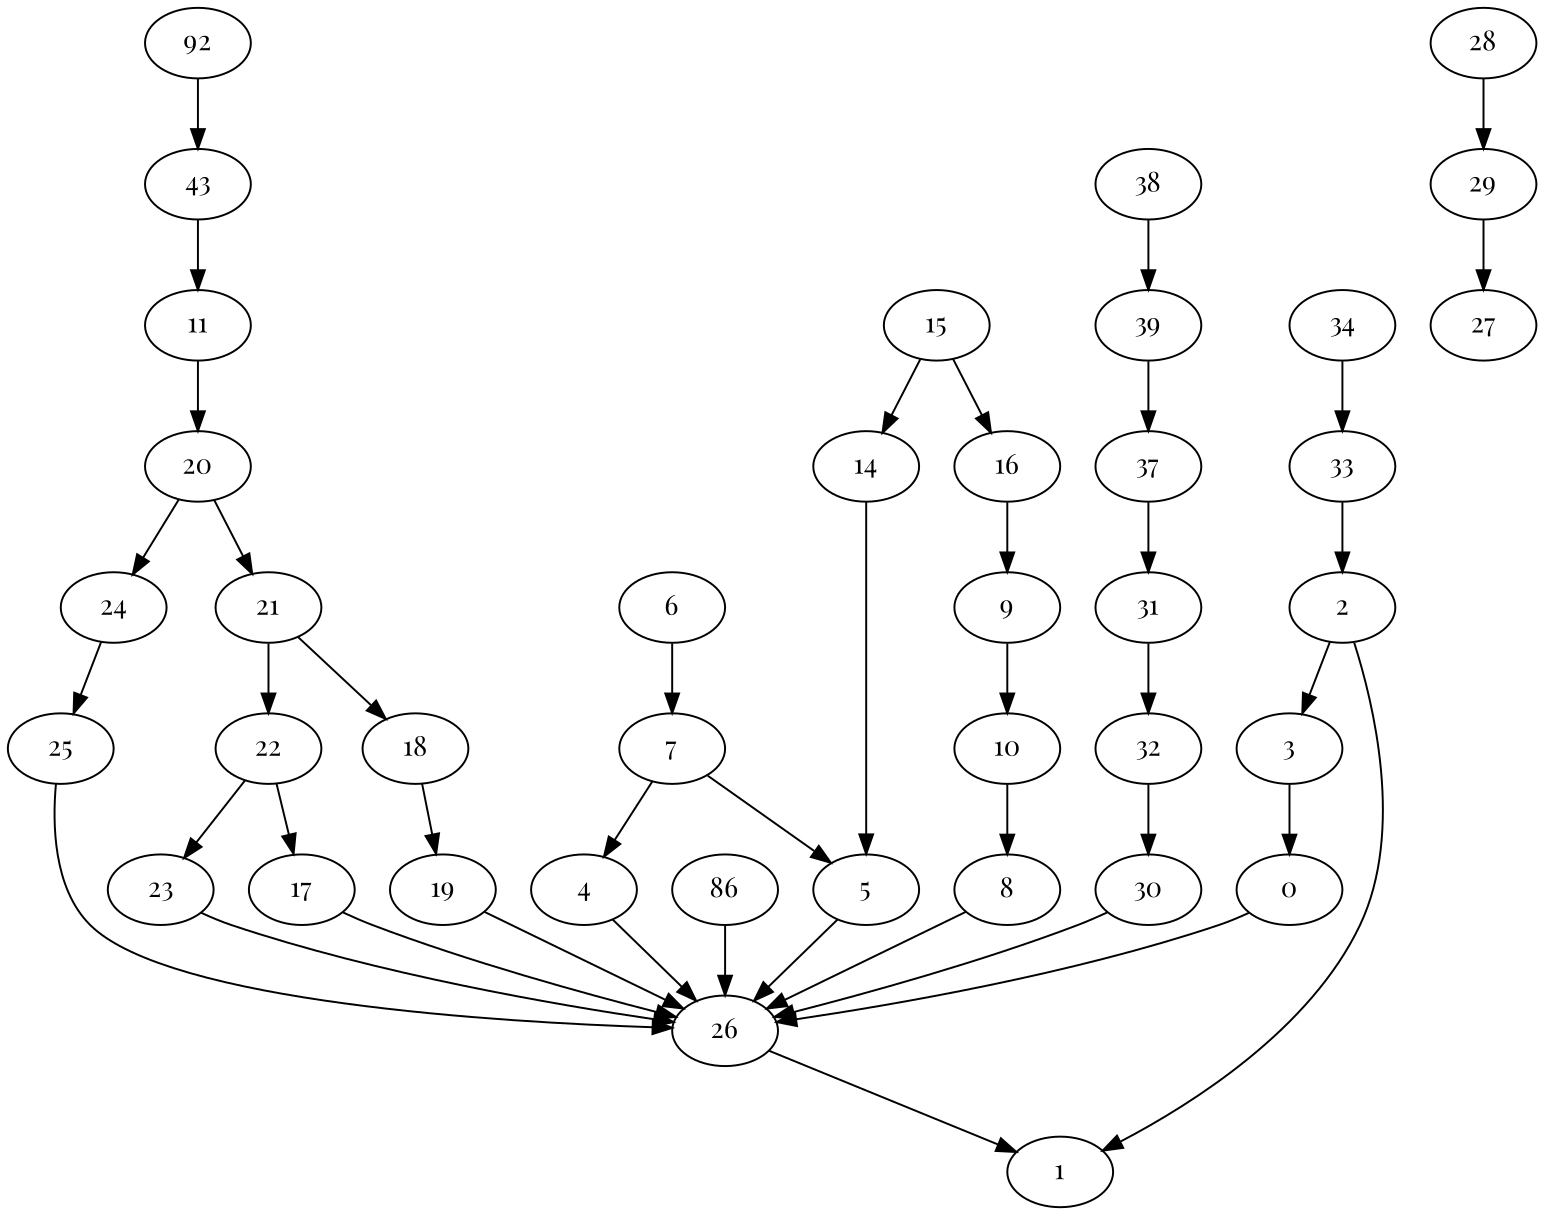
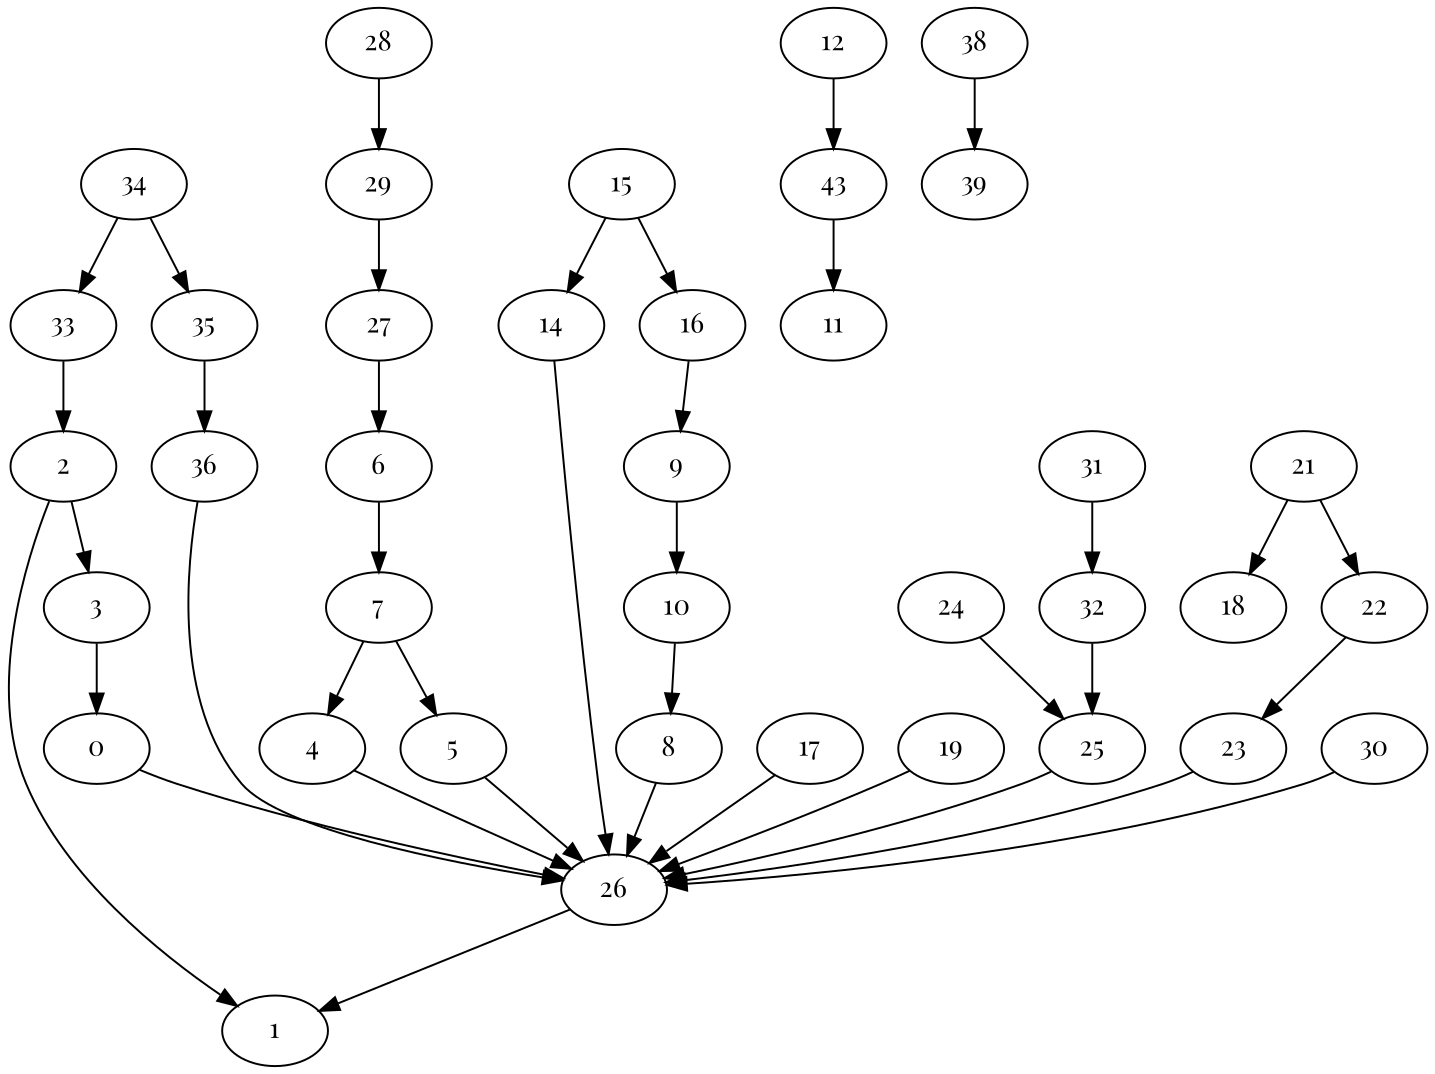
node "92": label "92" -> "12"
node "35": added
edge "27" -> "6": added
node "20": removed
node "37": removed
edge "14" -> "5": now "14" -> "26"
edge "22" -> "17": removed
edge "18" -> "19": removed
edge "32" -> "30": now "32" -> "25"
node "86": label "86" -> "36"
